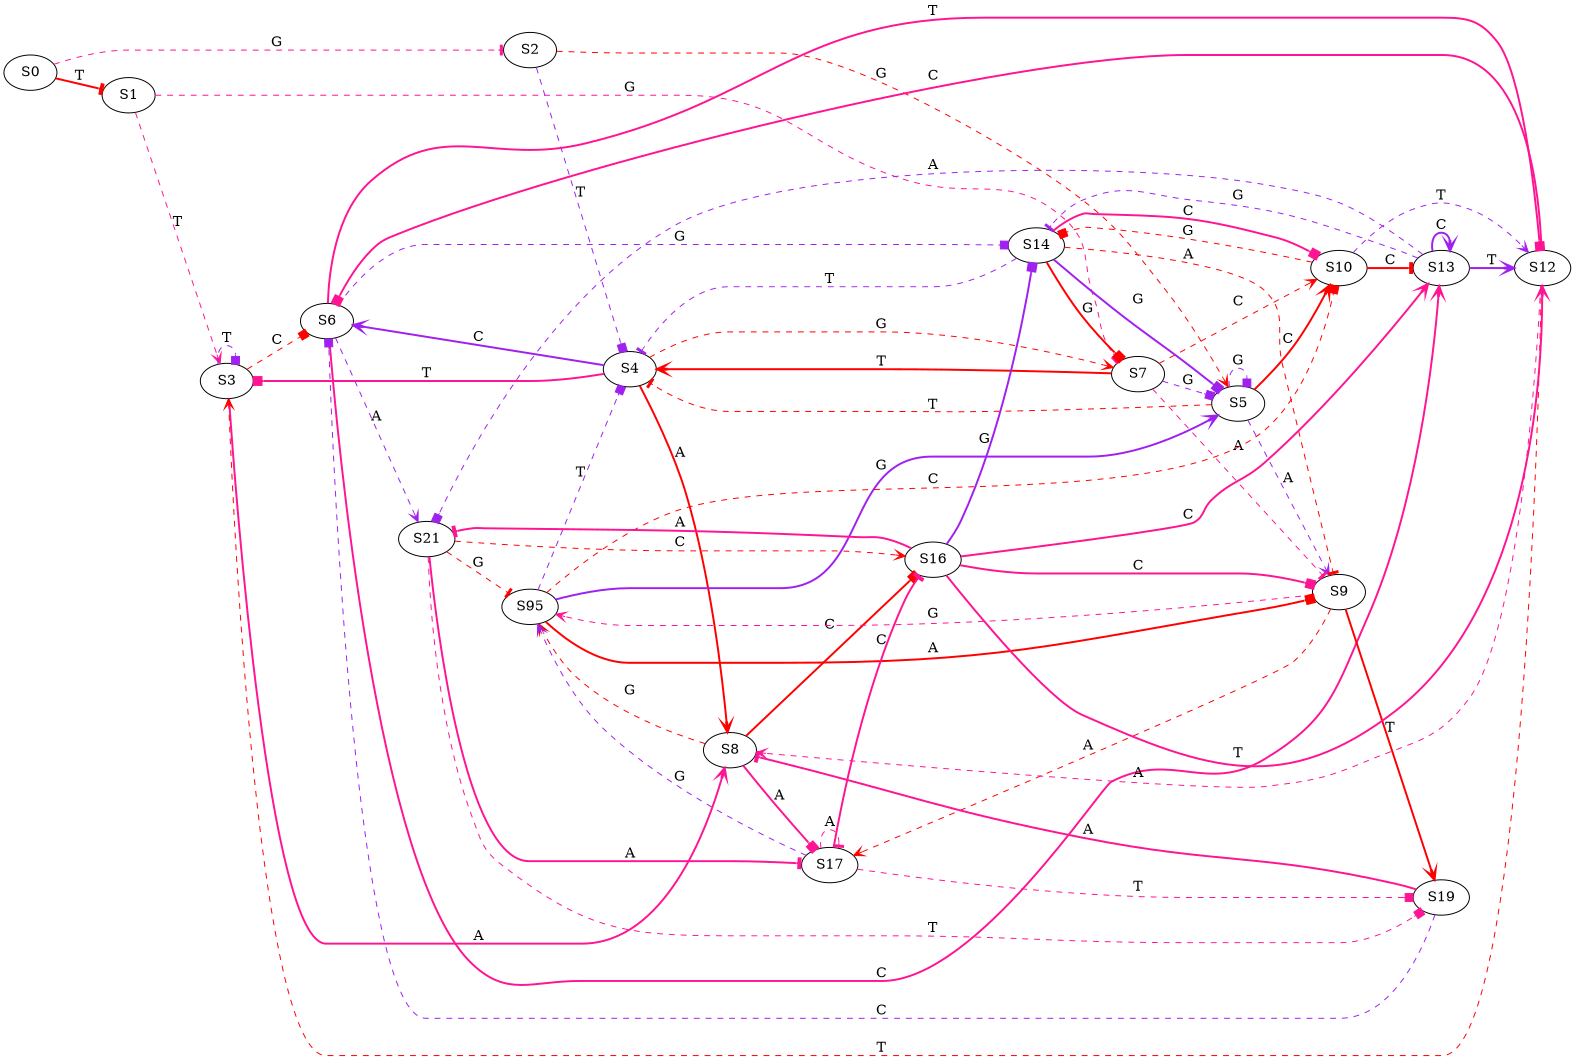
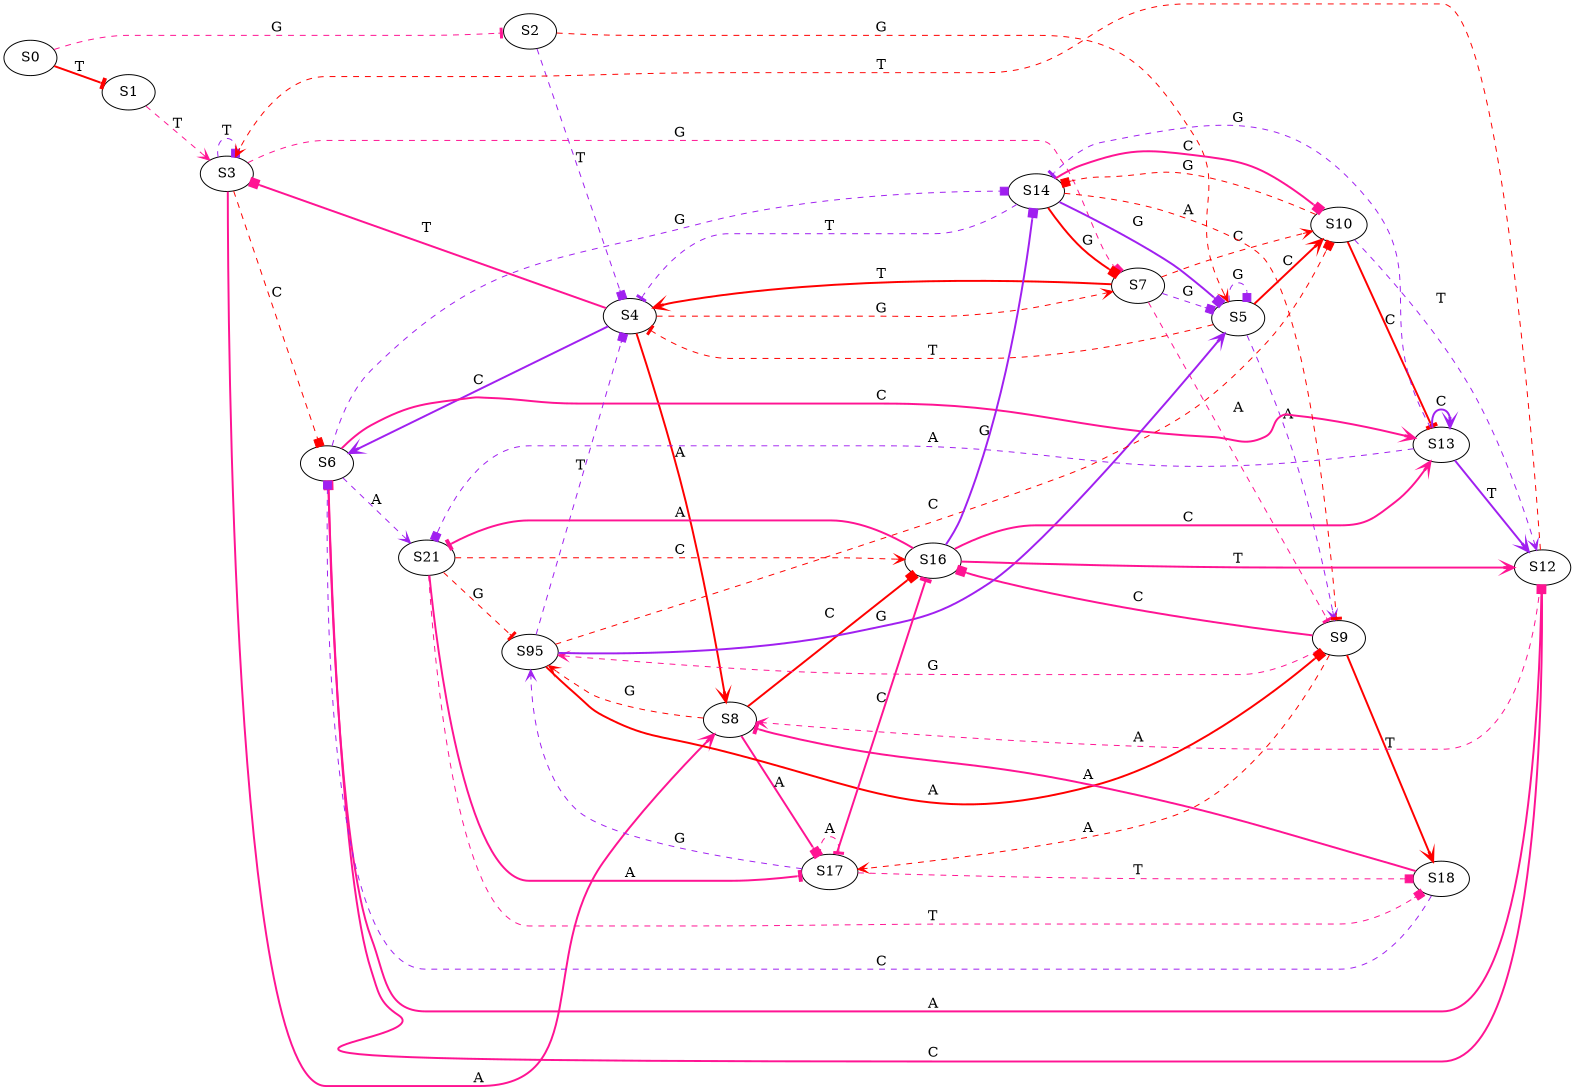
edge "S6" -> "S12": label "T" -> "A"
edge "S1" -> "S7": now "S3" -> "S7"
edge "S16" -> "S9": reversed
node "S19": label "S19" -> "S18"
